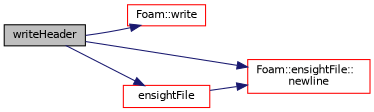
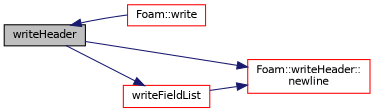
edge "writeHeader" -> "Foam::write": reversed
node "Foam::ensightFile:: newline": label "Foam::ensightFile:: newline" -> "Foam::writeHeader:: newline"
node "ensightFile": label "ensightFile" -> "writeFieldList"
